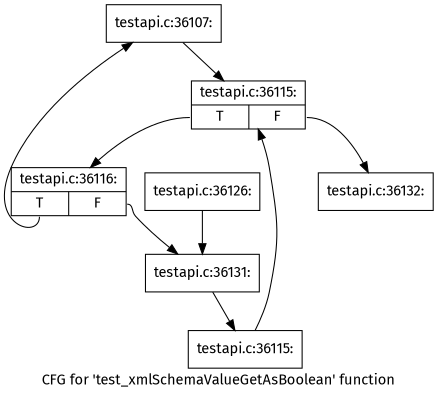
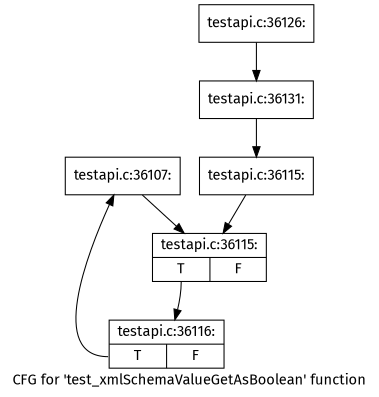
node "testapi.c:36132:": removed
edge "testapi.c:36116:" -> "testapi.c:36131:": removed
